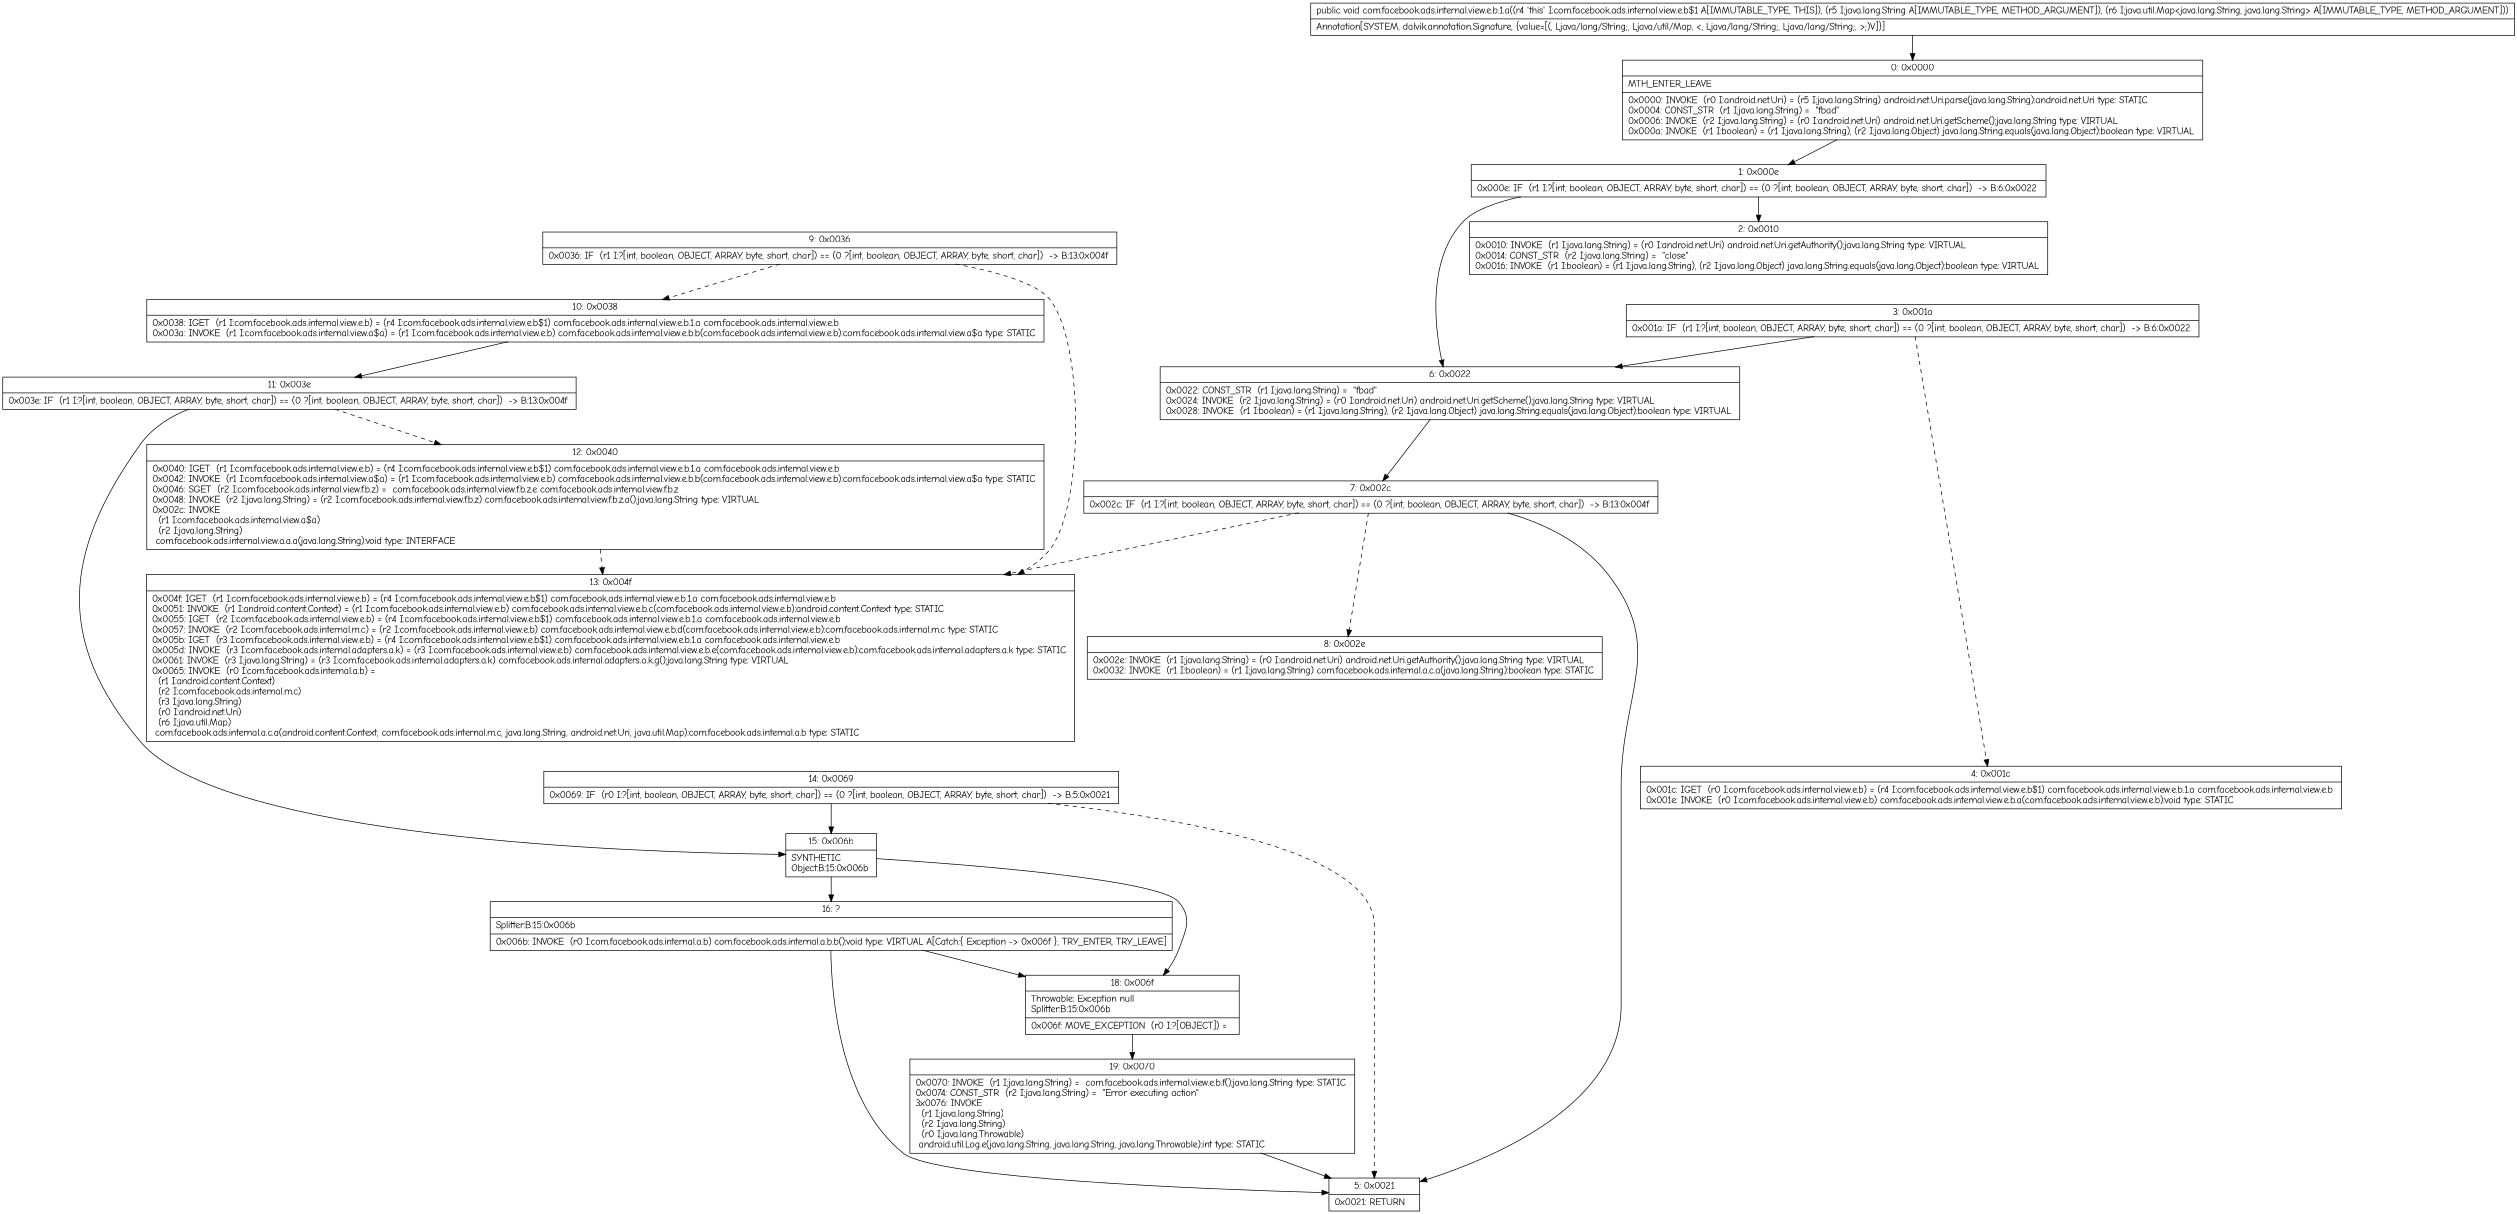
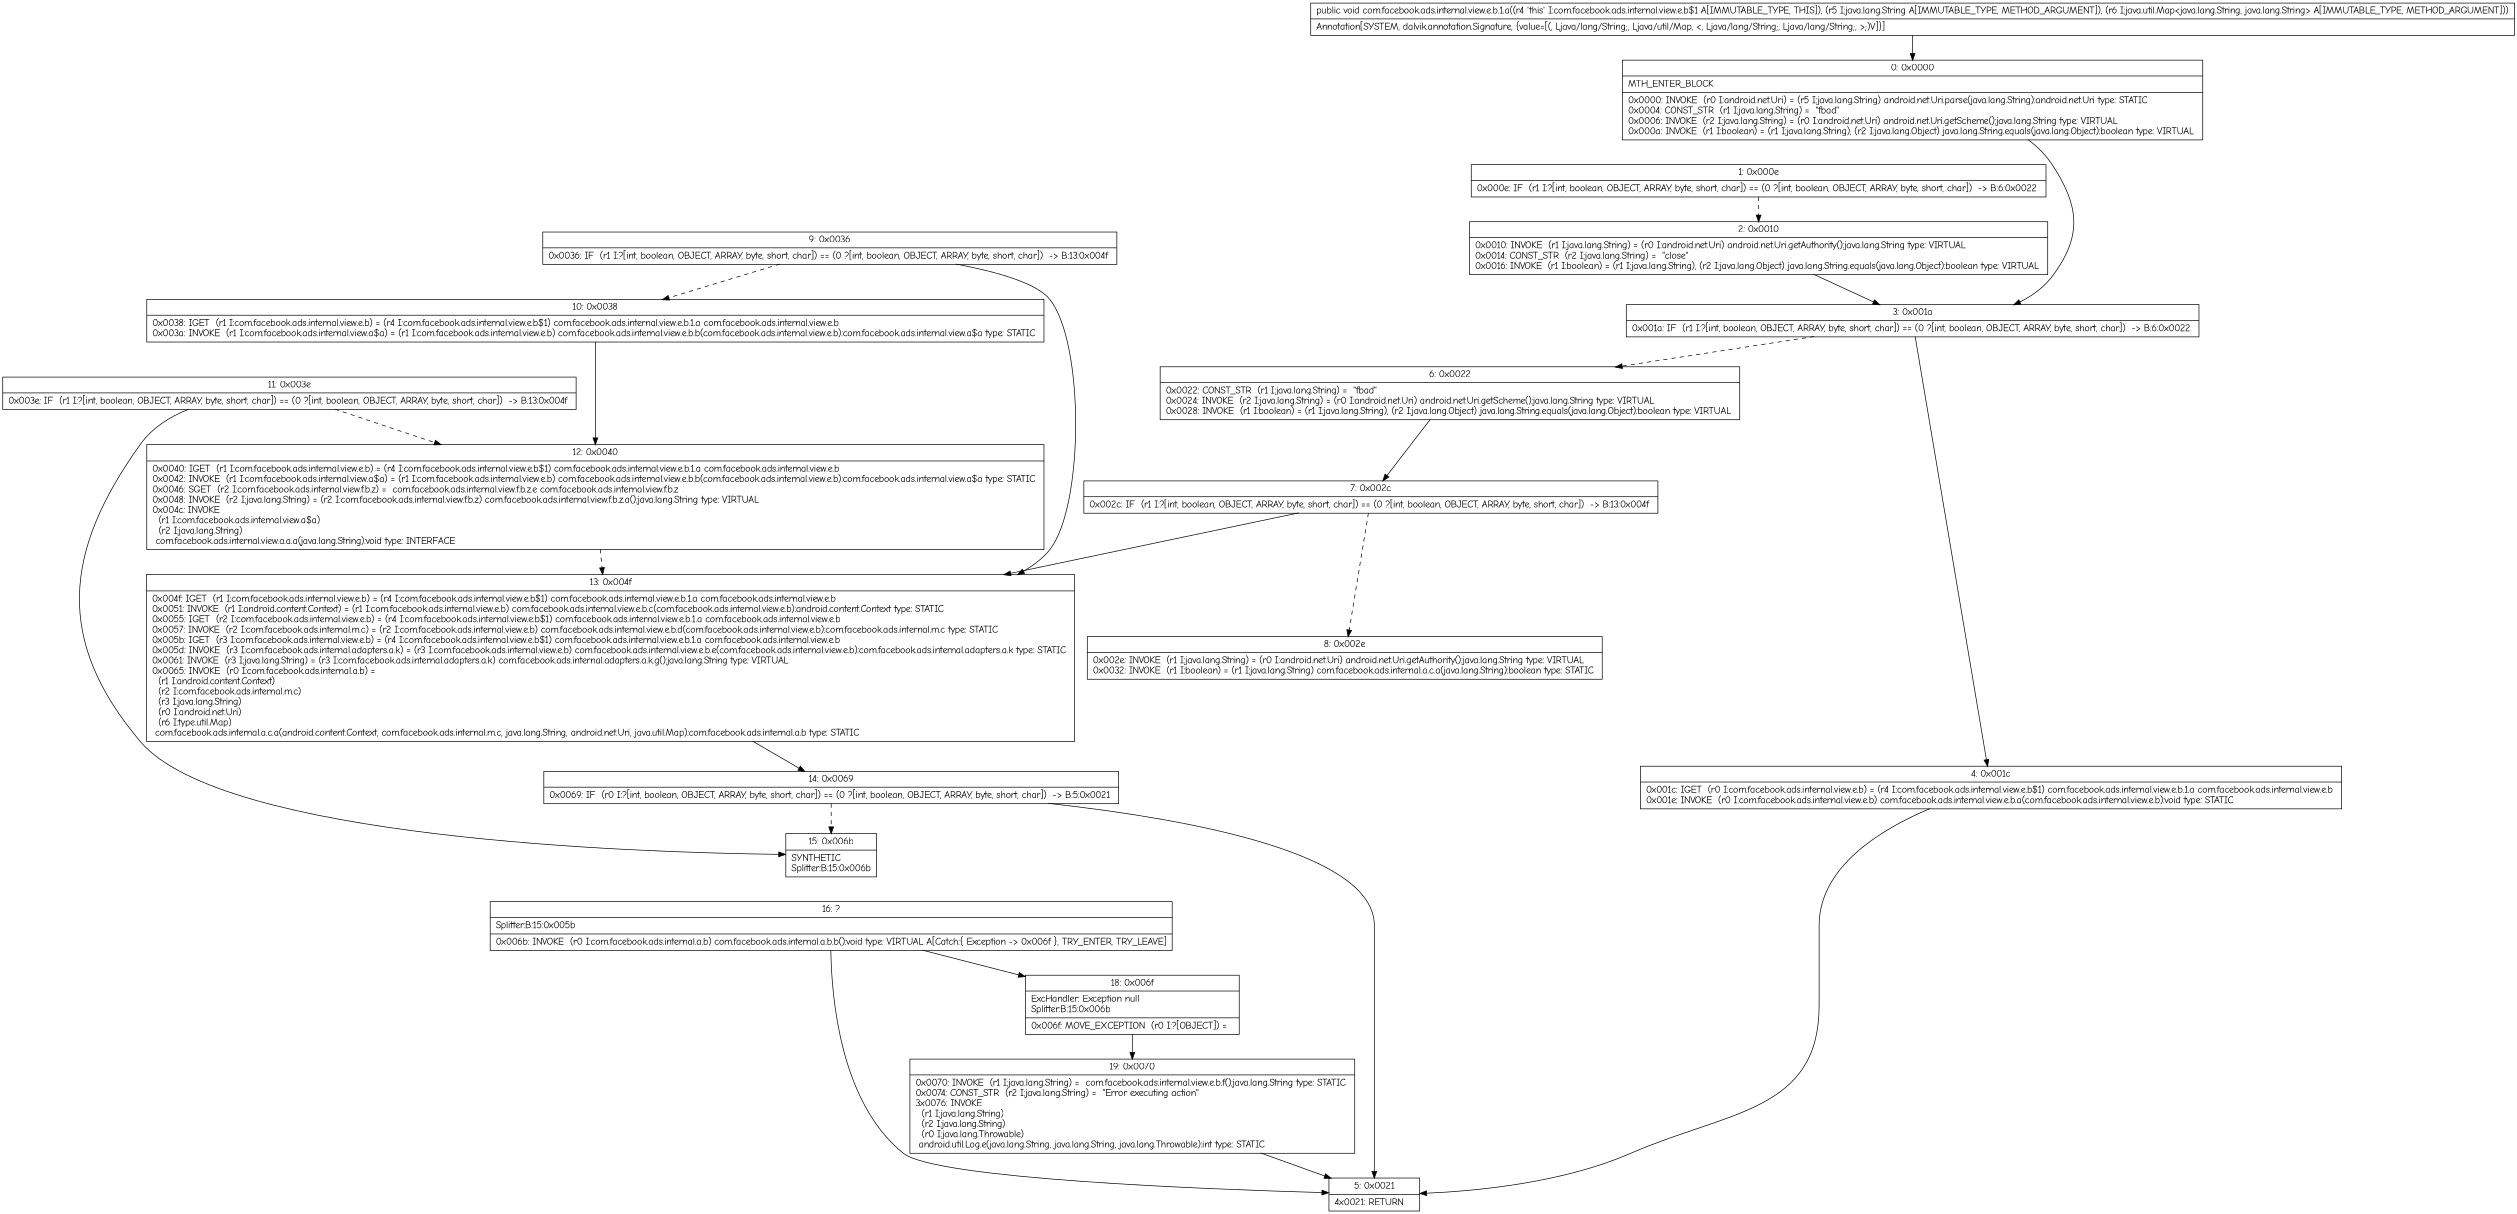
node "0: 0x0000": text "MTH_ENTER_LEAVE" -> "MTH_ENTER_BLOCK"
edge "0: 0x0000" -> "1: 0x000e": now "0: 0x0000" -> "3: 0x001a"
edge "1: 0x000e" -> "2: 0x0010": style solid -> dashed
edge "1: 0x000e" -> "6: 0x0022": removed
edge "2: 0x0010" -> "3: 0x001a": added
edge "3: 0x001a" -> "6: 0x0022": style solid -> dashed
edge "10: 0x0038" -> "11: 0x003e": now "10: 0x0038" -> "12: 0x0040"
edge "9: 0x0036" -> "13: 0x004f": style dashed -> solid
node "12: 0x0040": text "0x002c: INVOKE" -> "0x004c: INVOKE"
edge "7: 0x002c" -> "13: 0x004f": style dashed -> solid
edge "3: 0x001a" -> "4: 0x001c": style dashed -> solid
node "13: 0x004f": text "(r6 I:java.util.Map)" -> "(r6 I:type.util.Map)"
edge "13: 0x004f" -> "14: 0x0069": added
edge "14: 0x0069" -> "15: 0x006b": style solid -> dashed
edge "7: 0x002c" -> "5: 0x0021": now "4: 0x001c" -> "5: 0x0021"
node "15: 0x006b": text "Object:B:15:0x006b" -> "Splitter:B:15:0x006b"
edge "15: 0x006b" -> "18: 0x006f": removed
edge "14: 0x0069" -> "5: 0x0021": style dashed -> solid
edge "15: 0x006b" -> "16: ?": removed
node "16: ?": text "Splitter:B:15:0x006b" -> "Splitter:B:15:0x005b"
node "18: 0x006f": text "Throwable: Exception null" -> "ExcHandler: Exception null"
node "5: 0x0021": text "0x0021: RETURN" -> "4x0021: RETURN"
